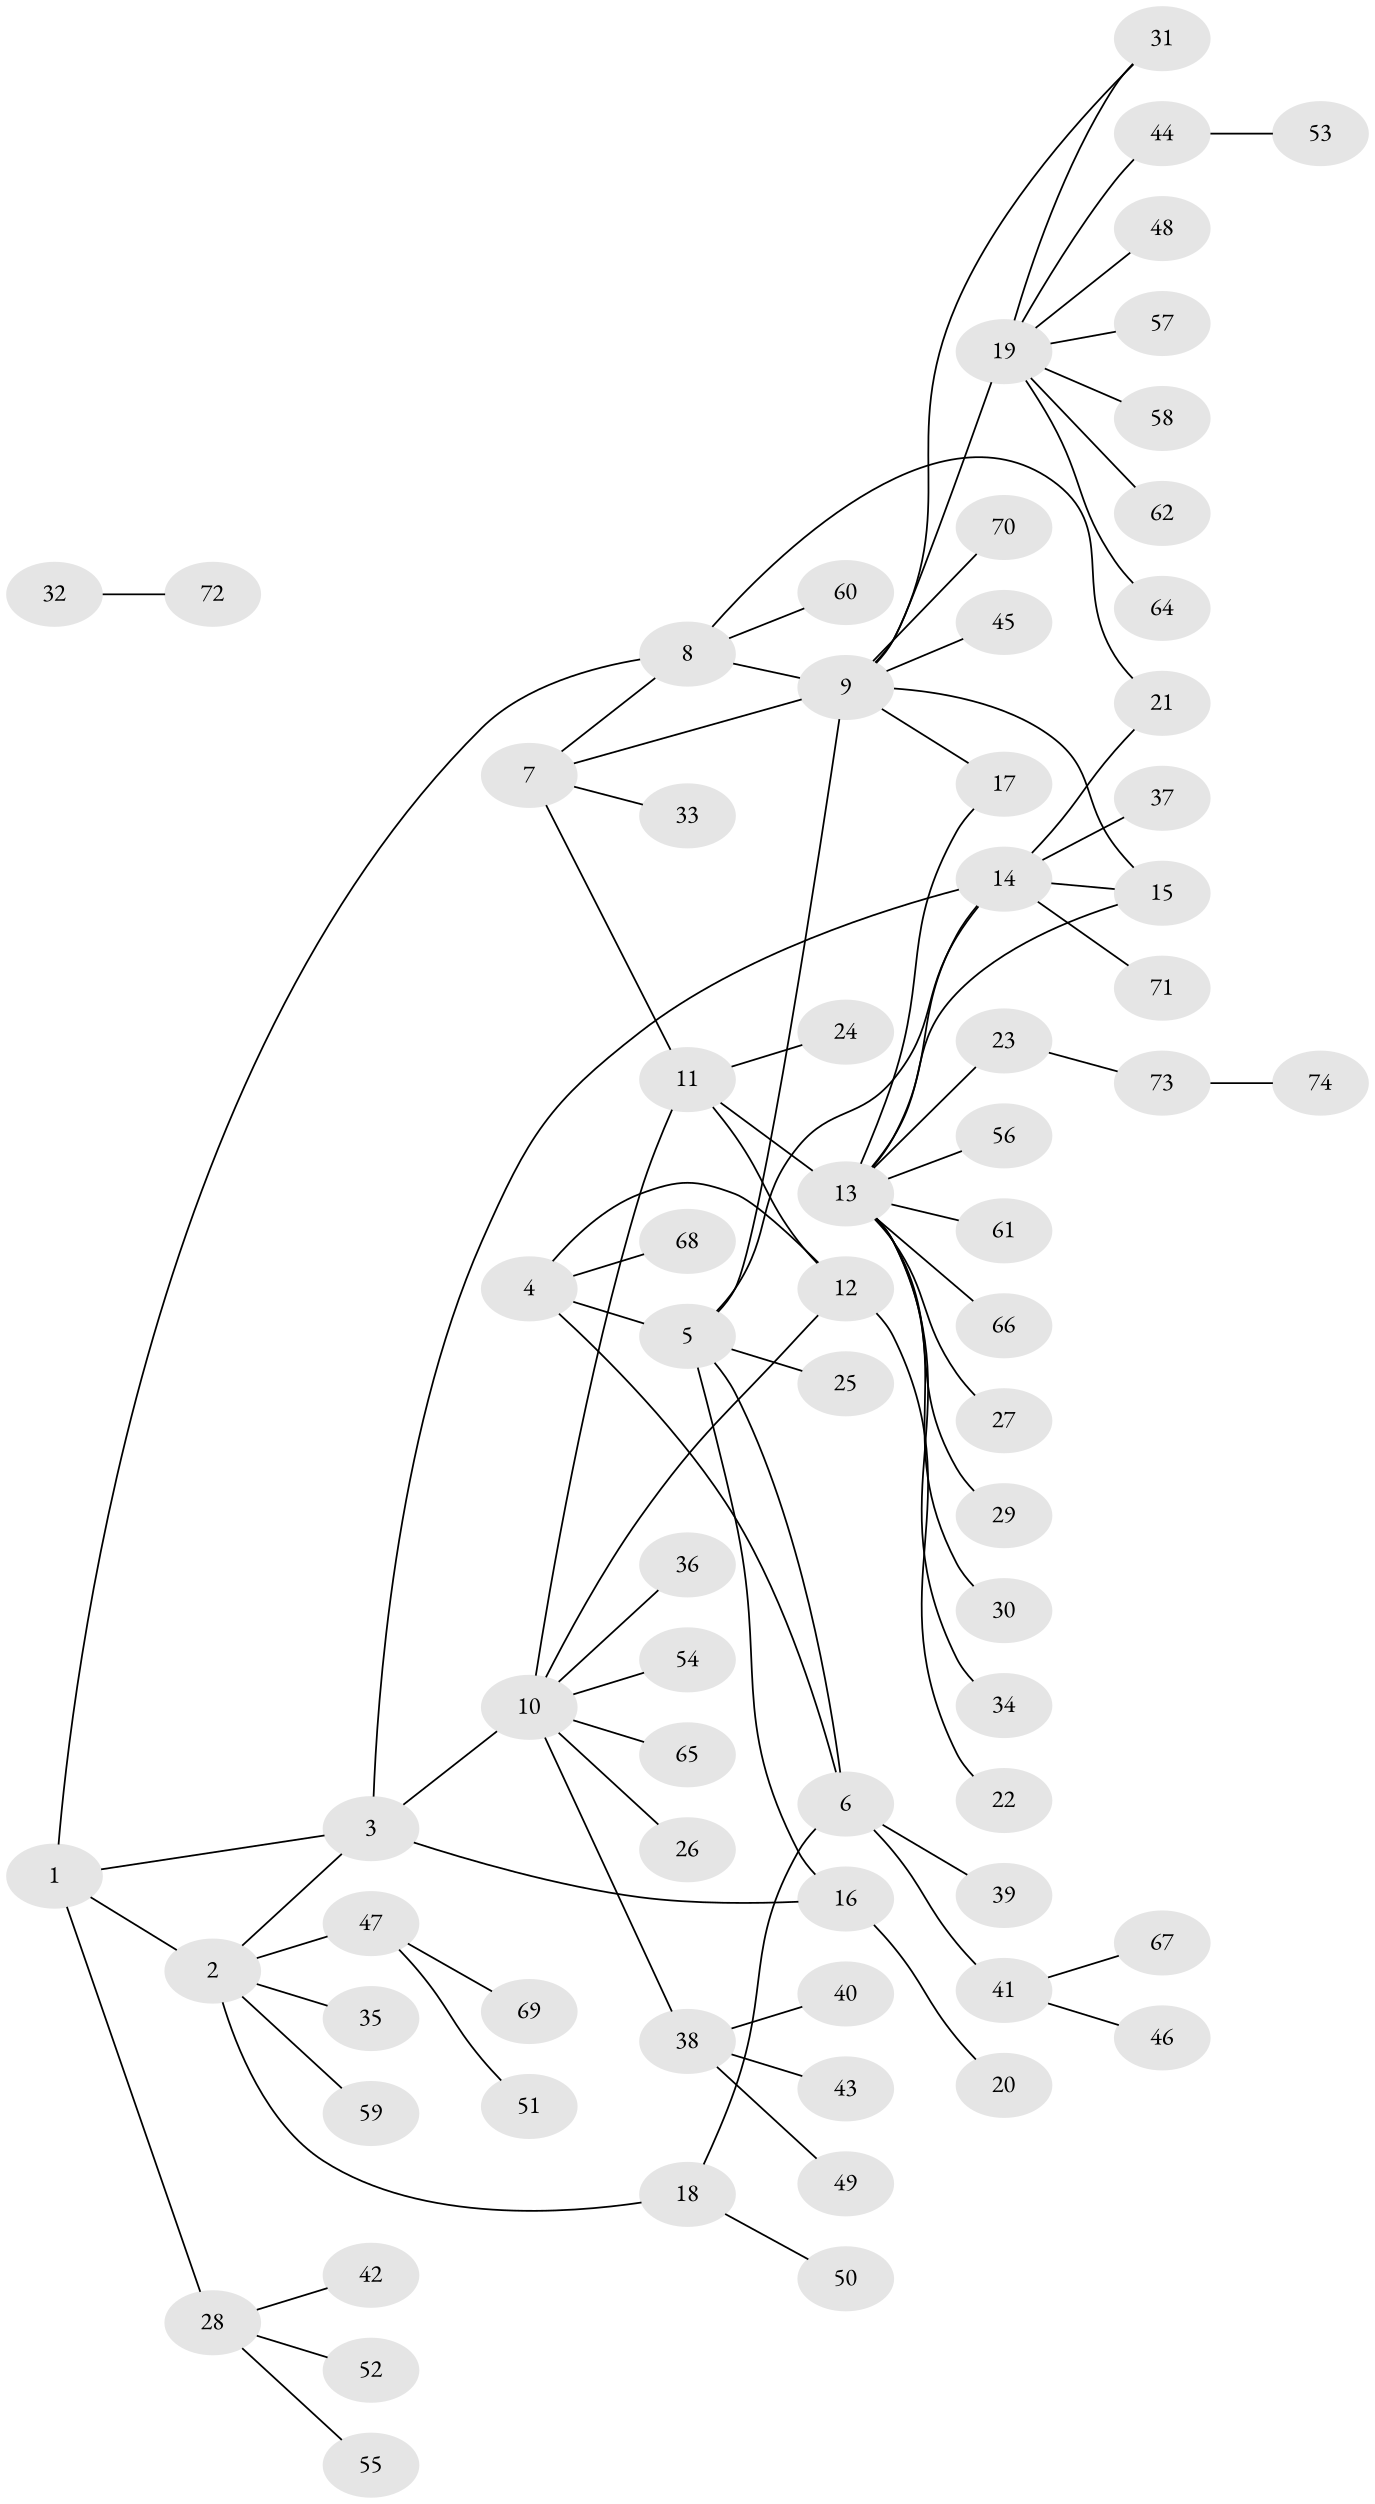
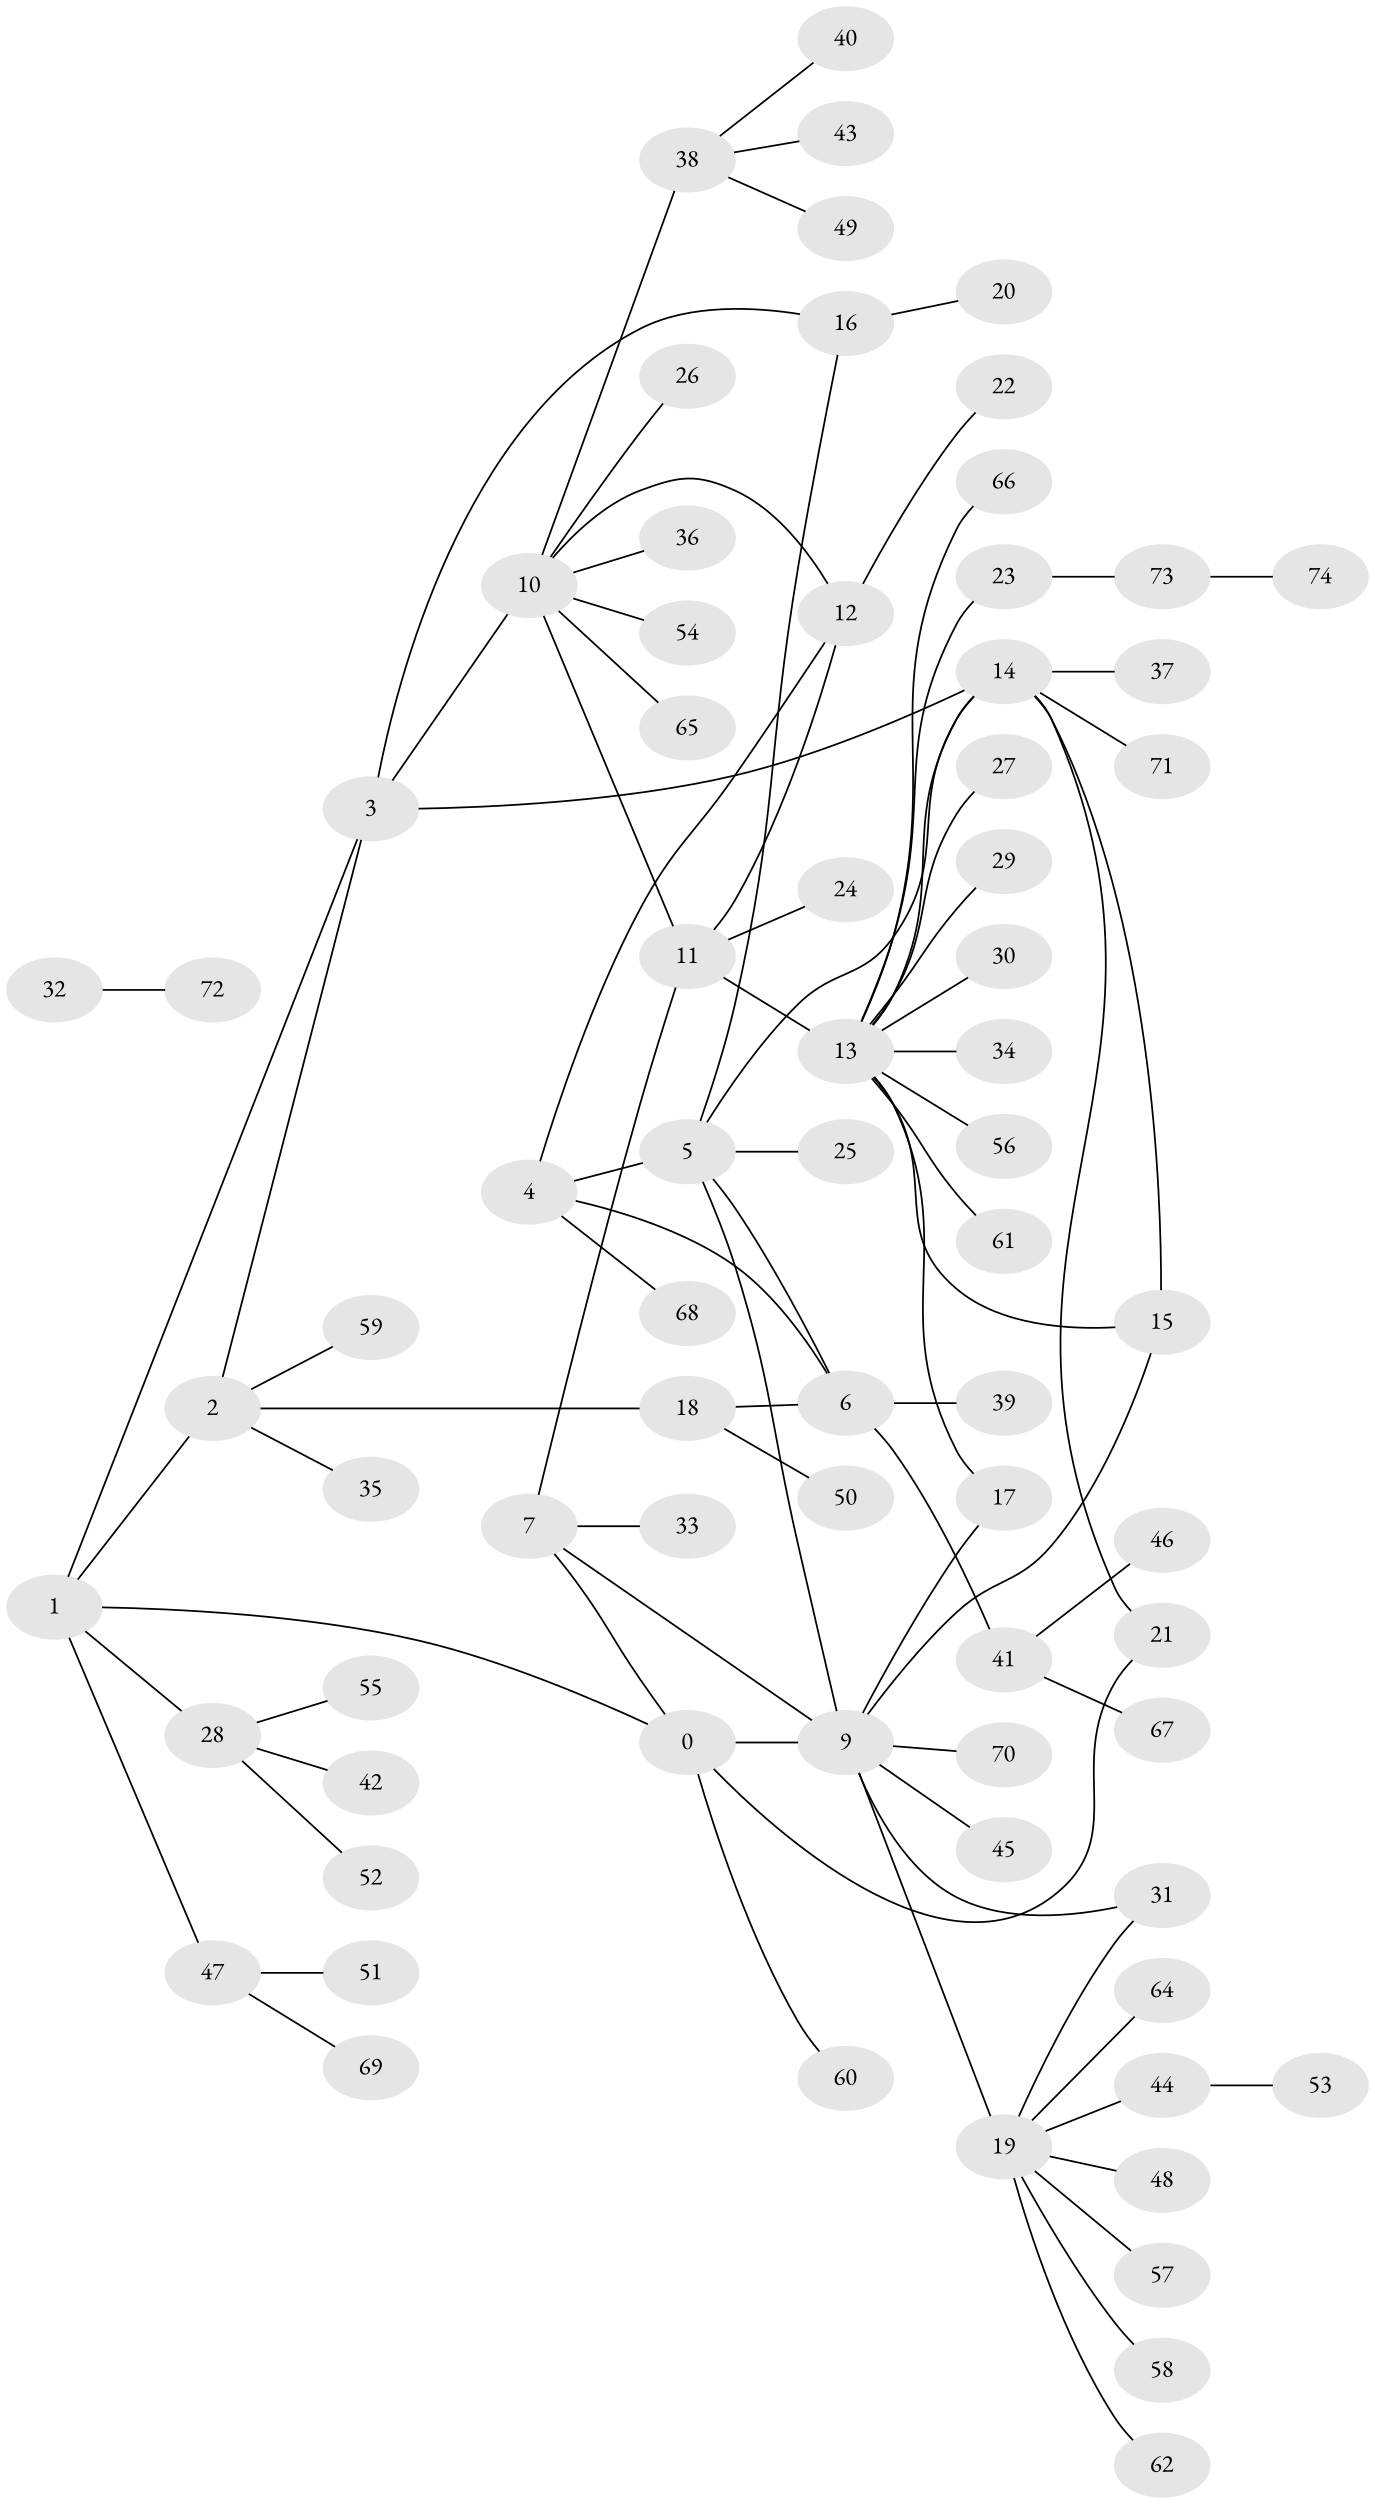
node "8": label "8" -> "0"
edge "47" -- "2": now "47" -- "1"
